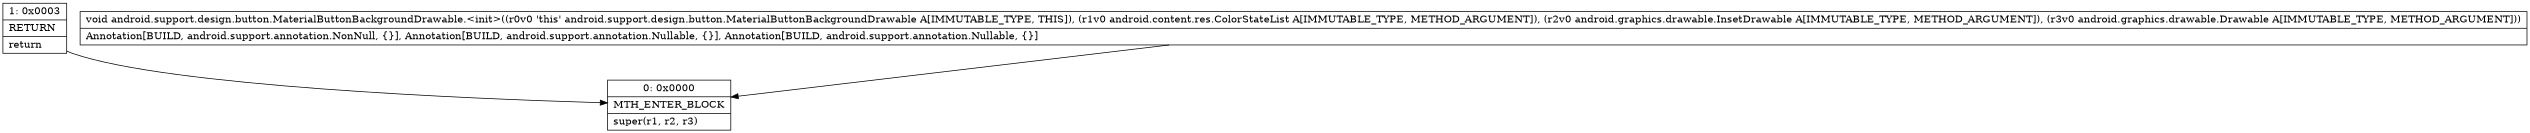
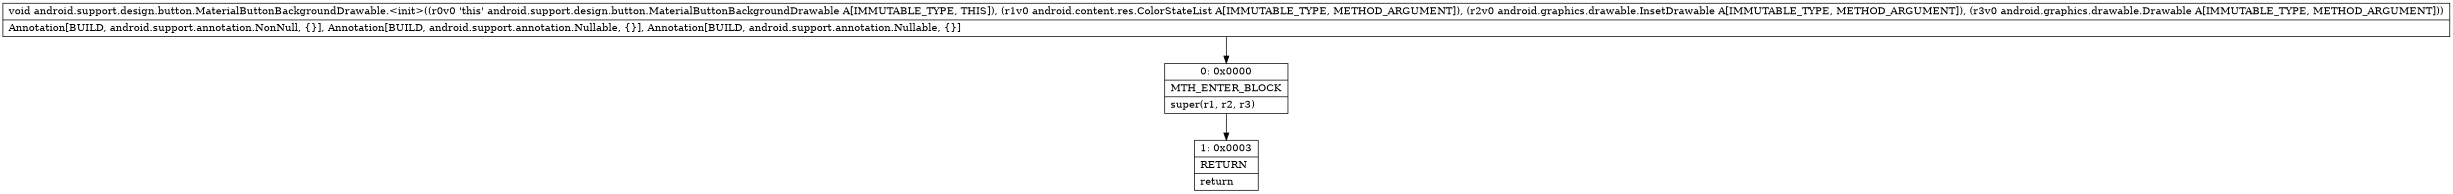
edge "1: 0x0003" -> "0: 0x0000": reversed
